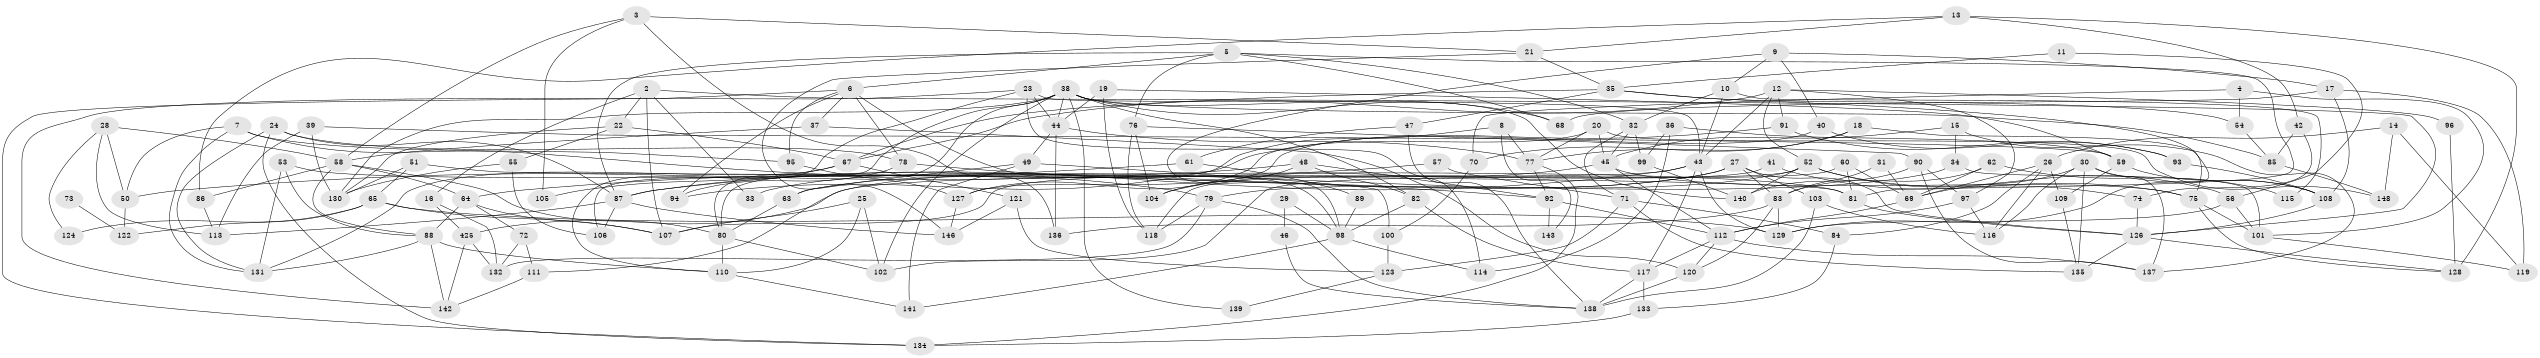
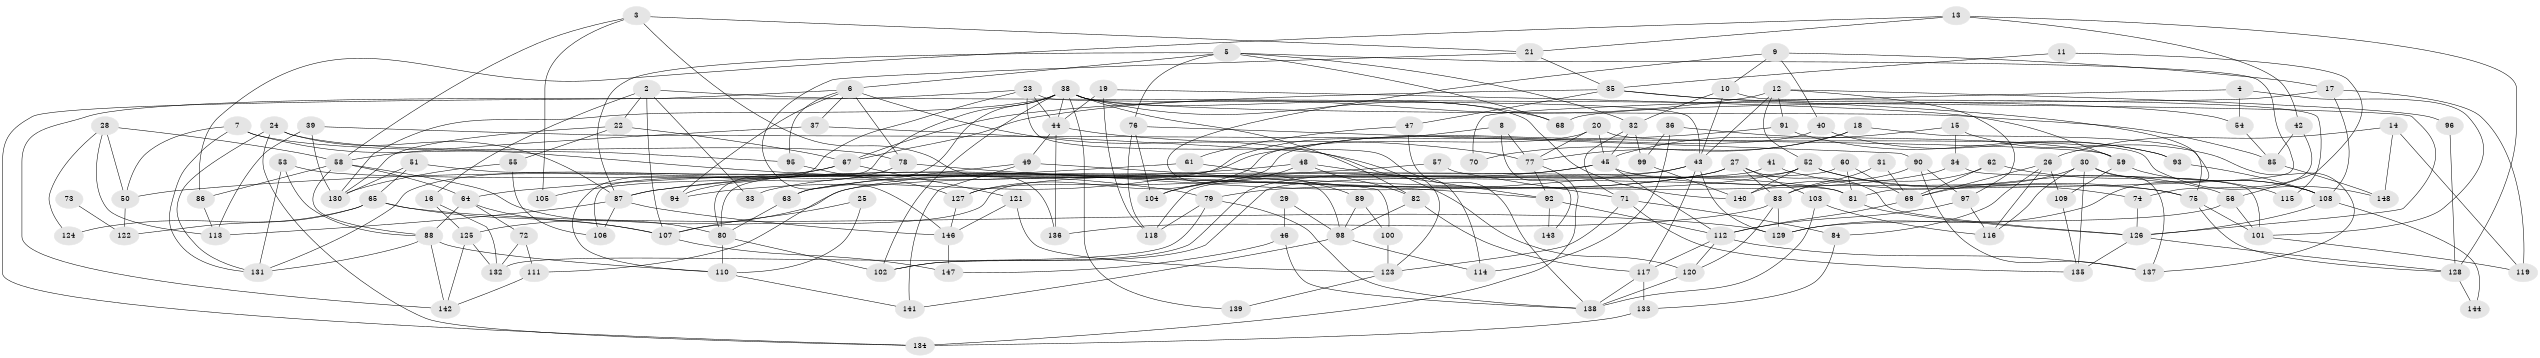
edge "6" -- "98": now "6" -- "123"
edge "70" -- "100": now "89" -- "100"
node "425": label "425" -> "125"
edge "25" -- "102": now "45" -- "102"
node "147": added
node "144": added
